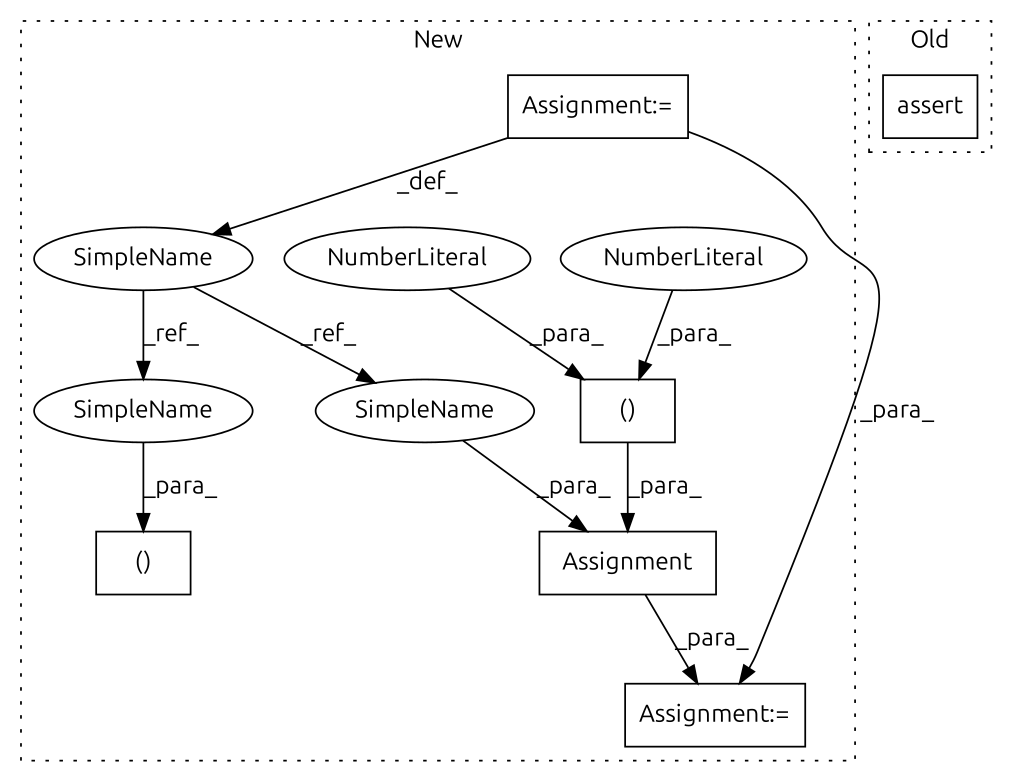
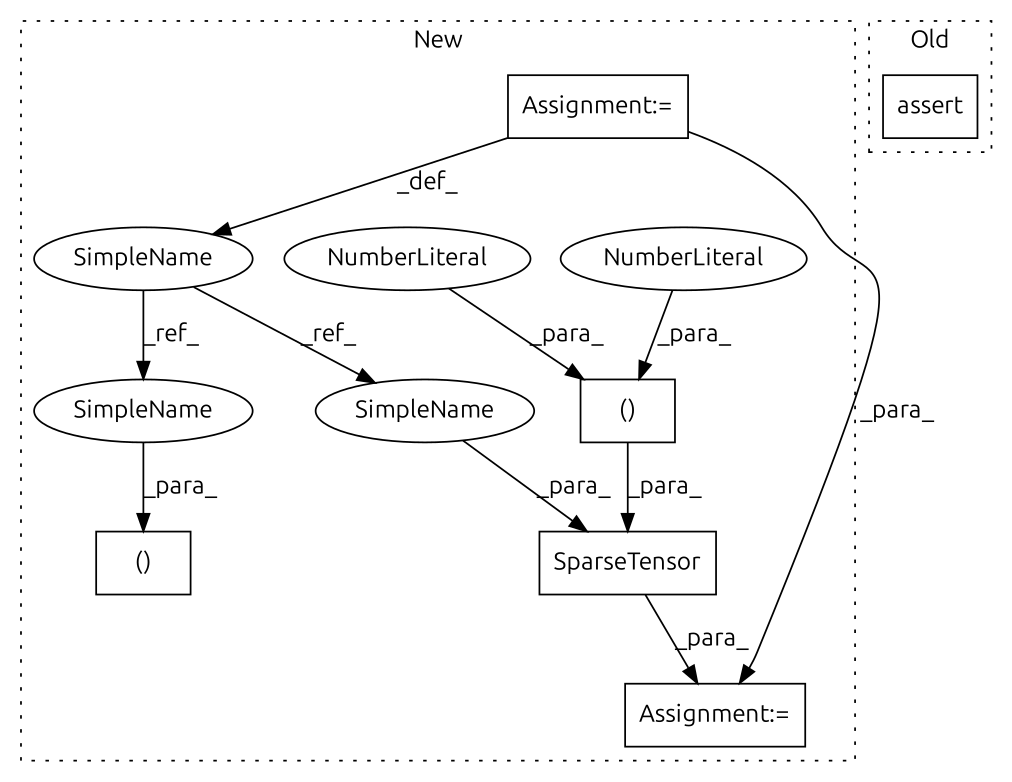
node "Assignment": label "Assignment" -> "SparseTensor"
